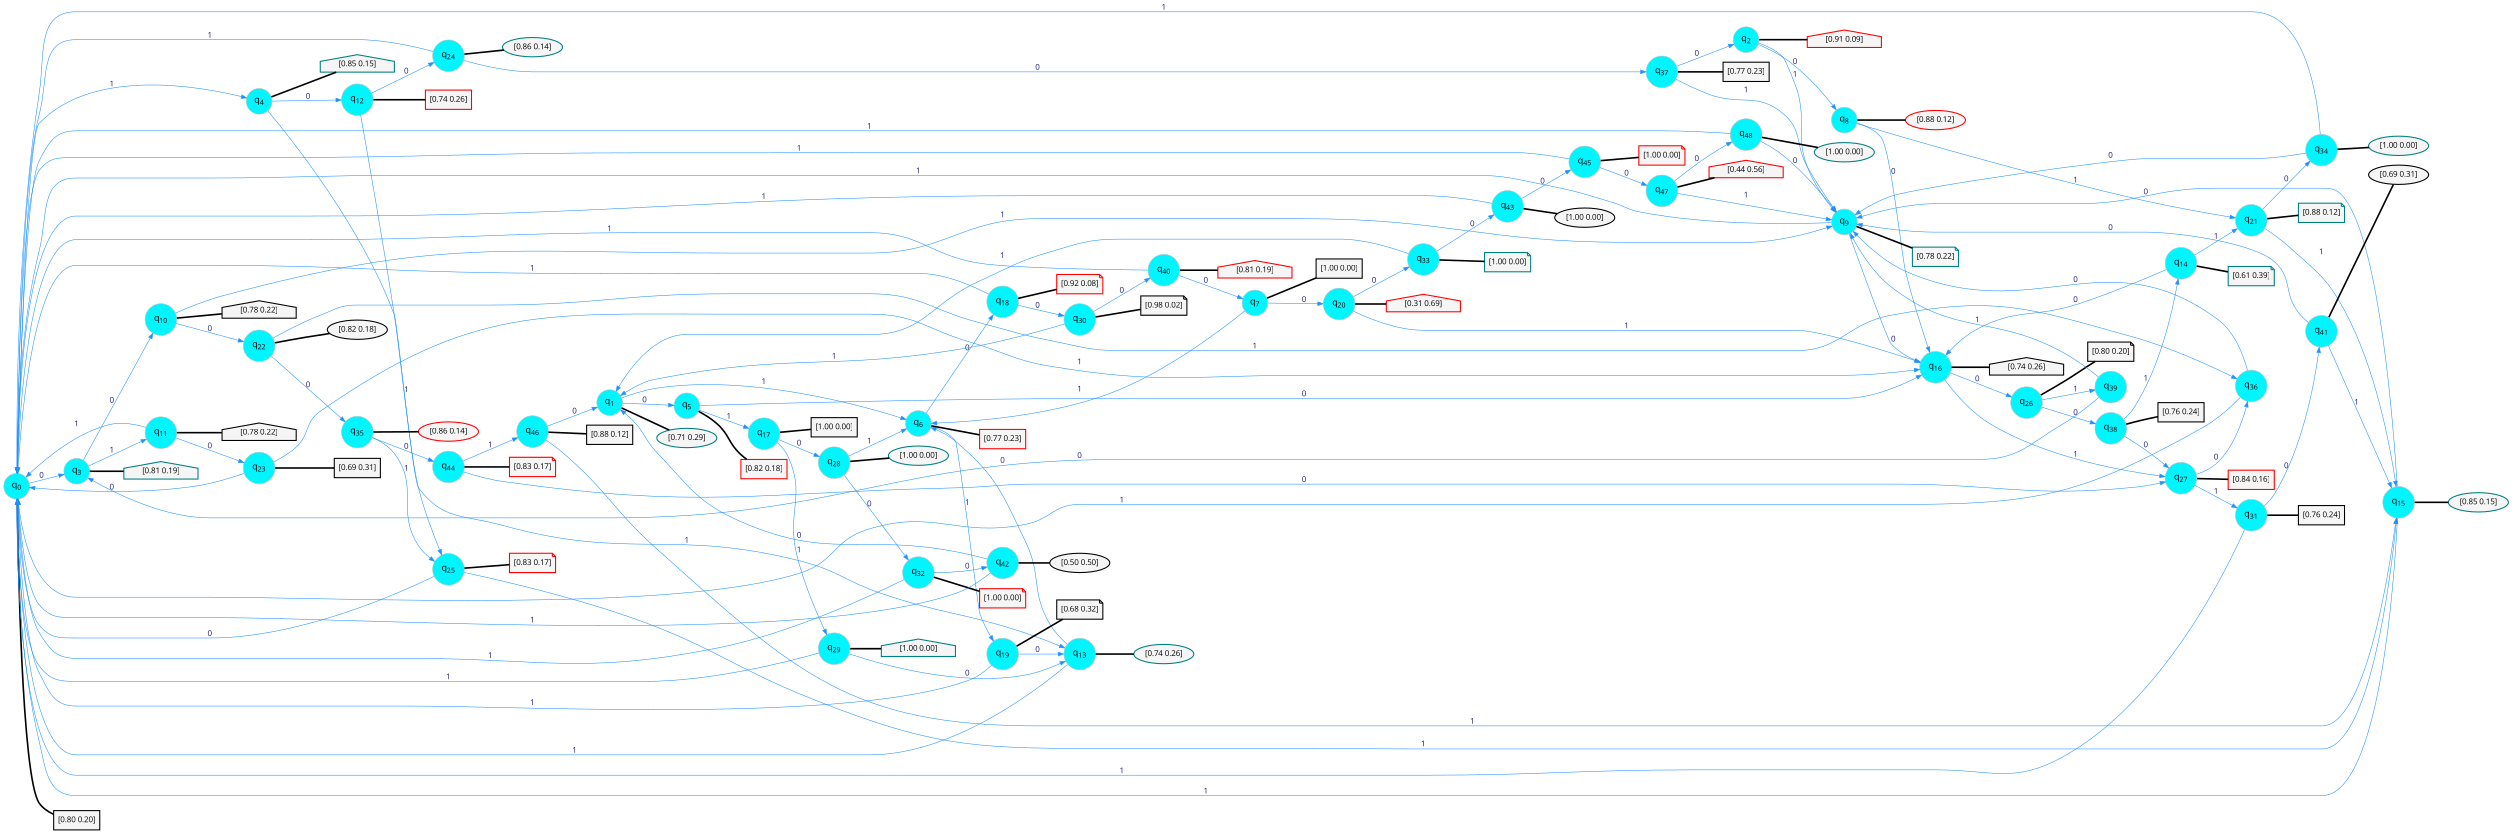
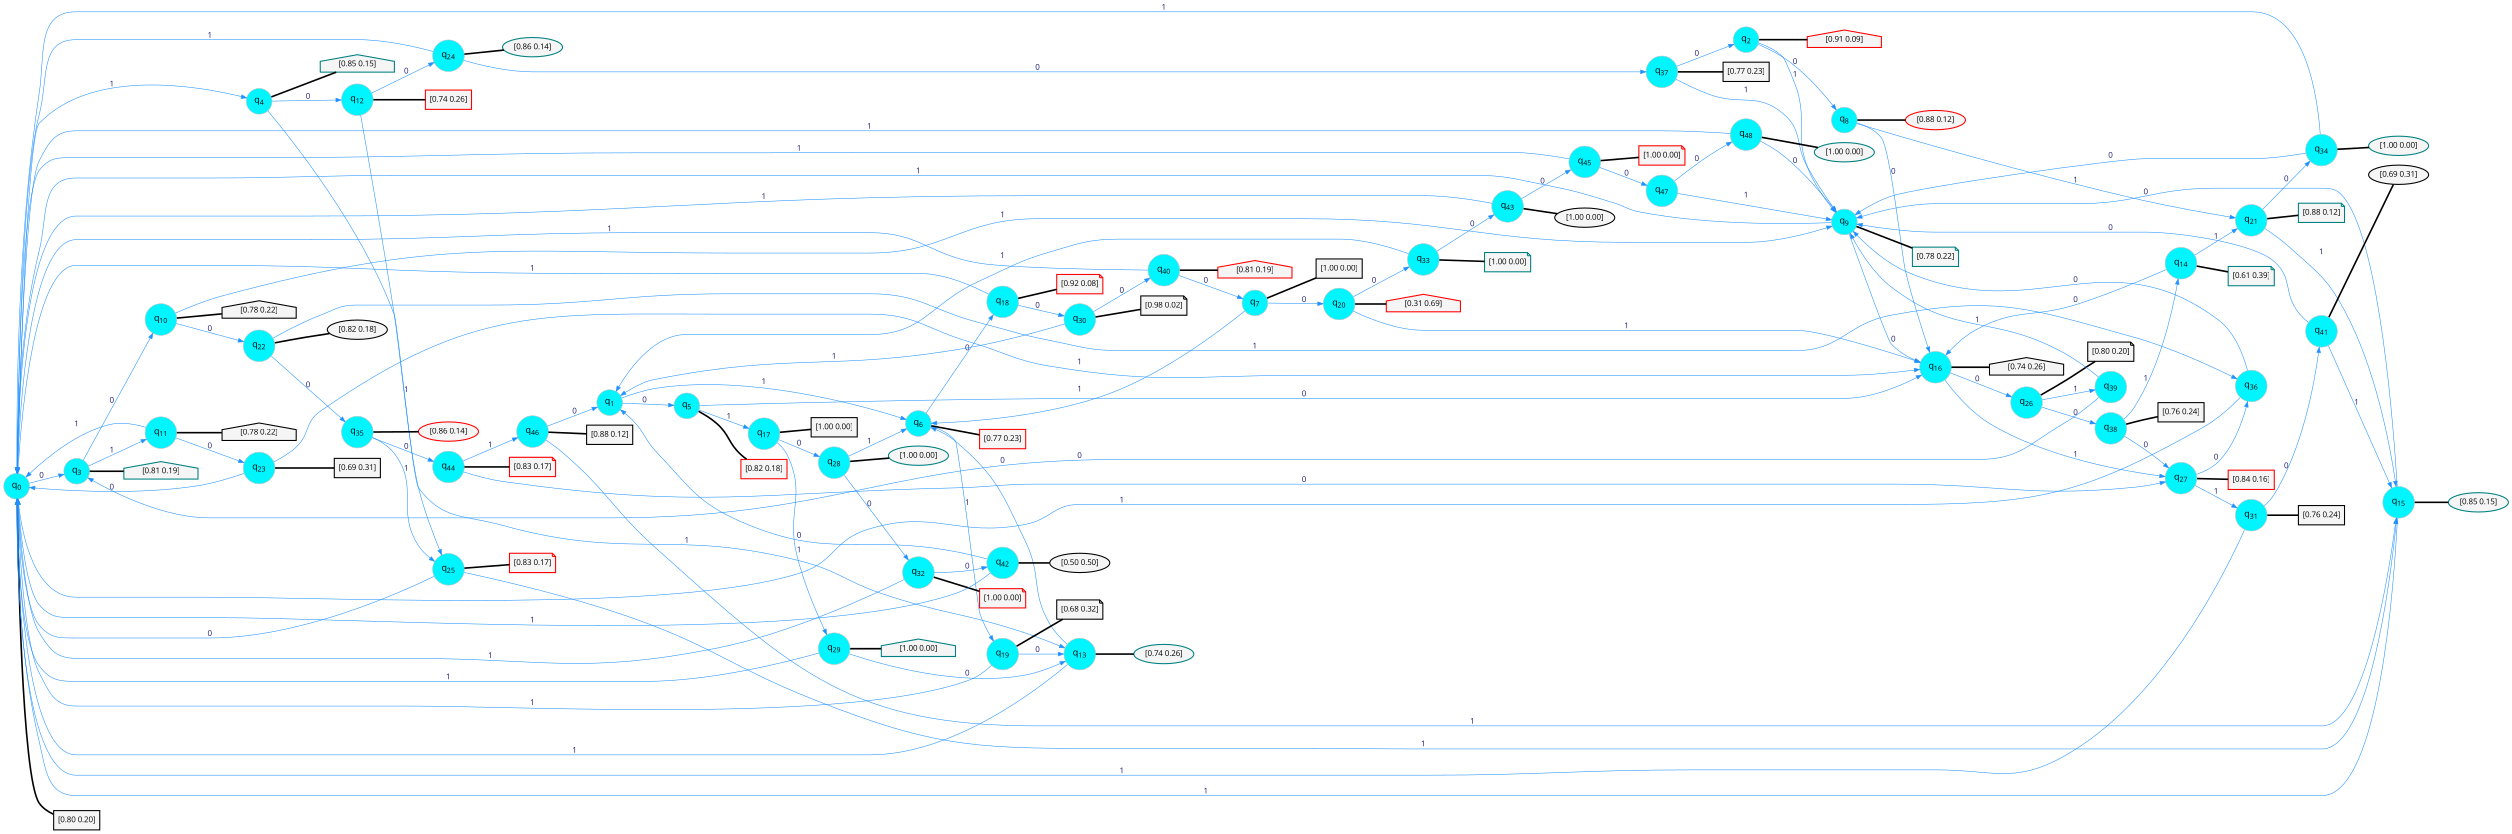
node "[0.44 0.56]": removed
node "[0.71 0.29]": removed
